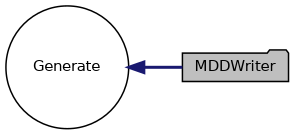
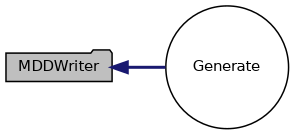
edge "MDDWriter" -> "Generate": reversed
